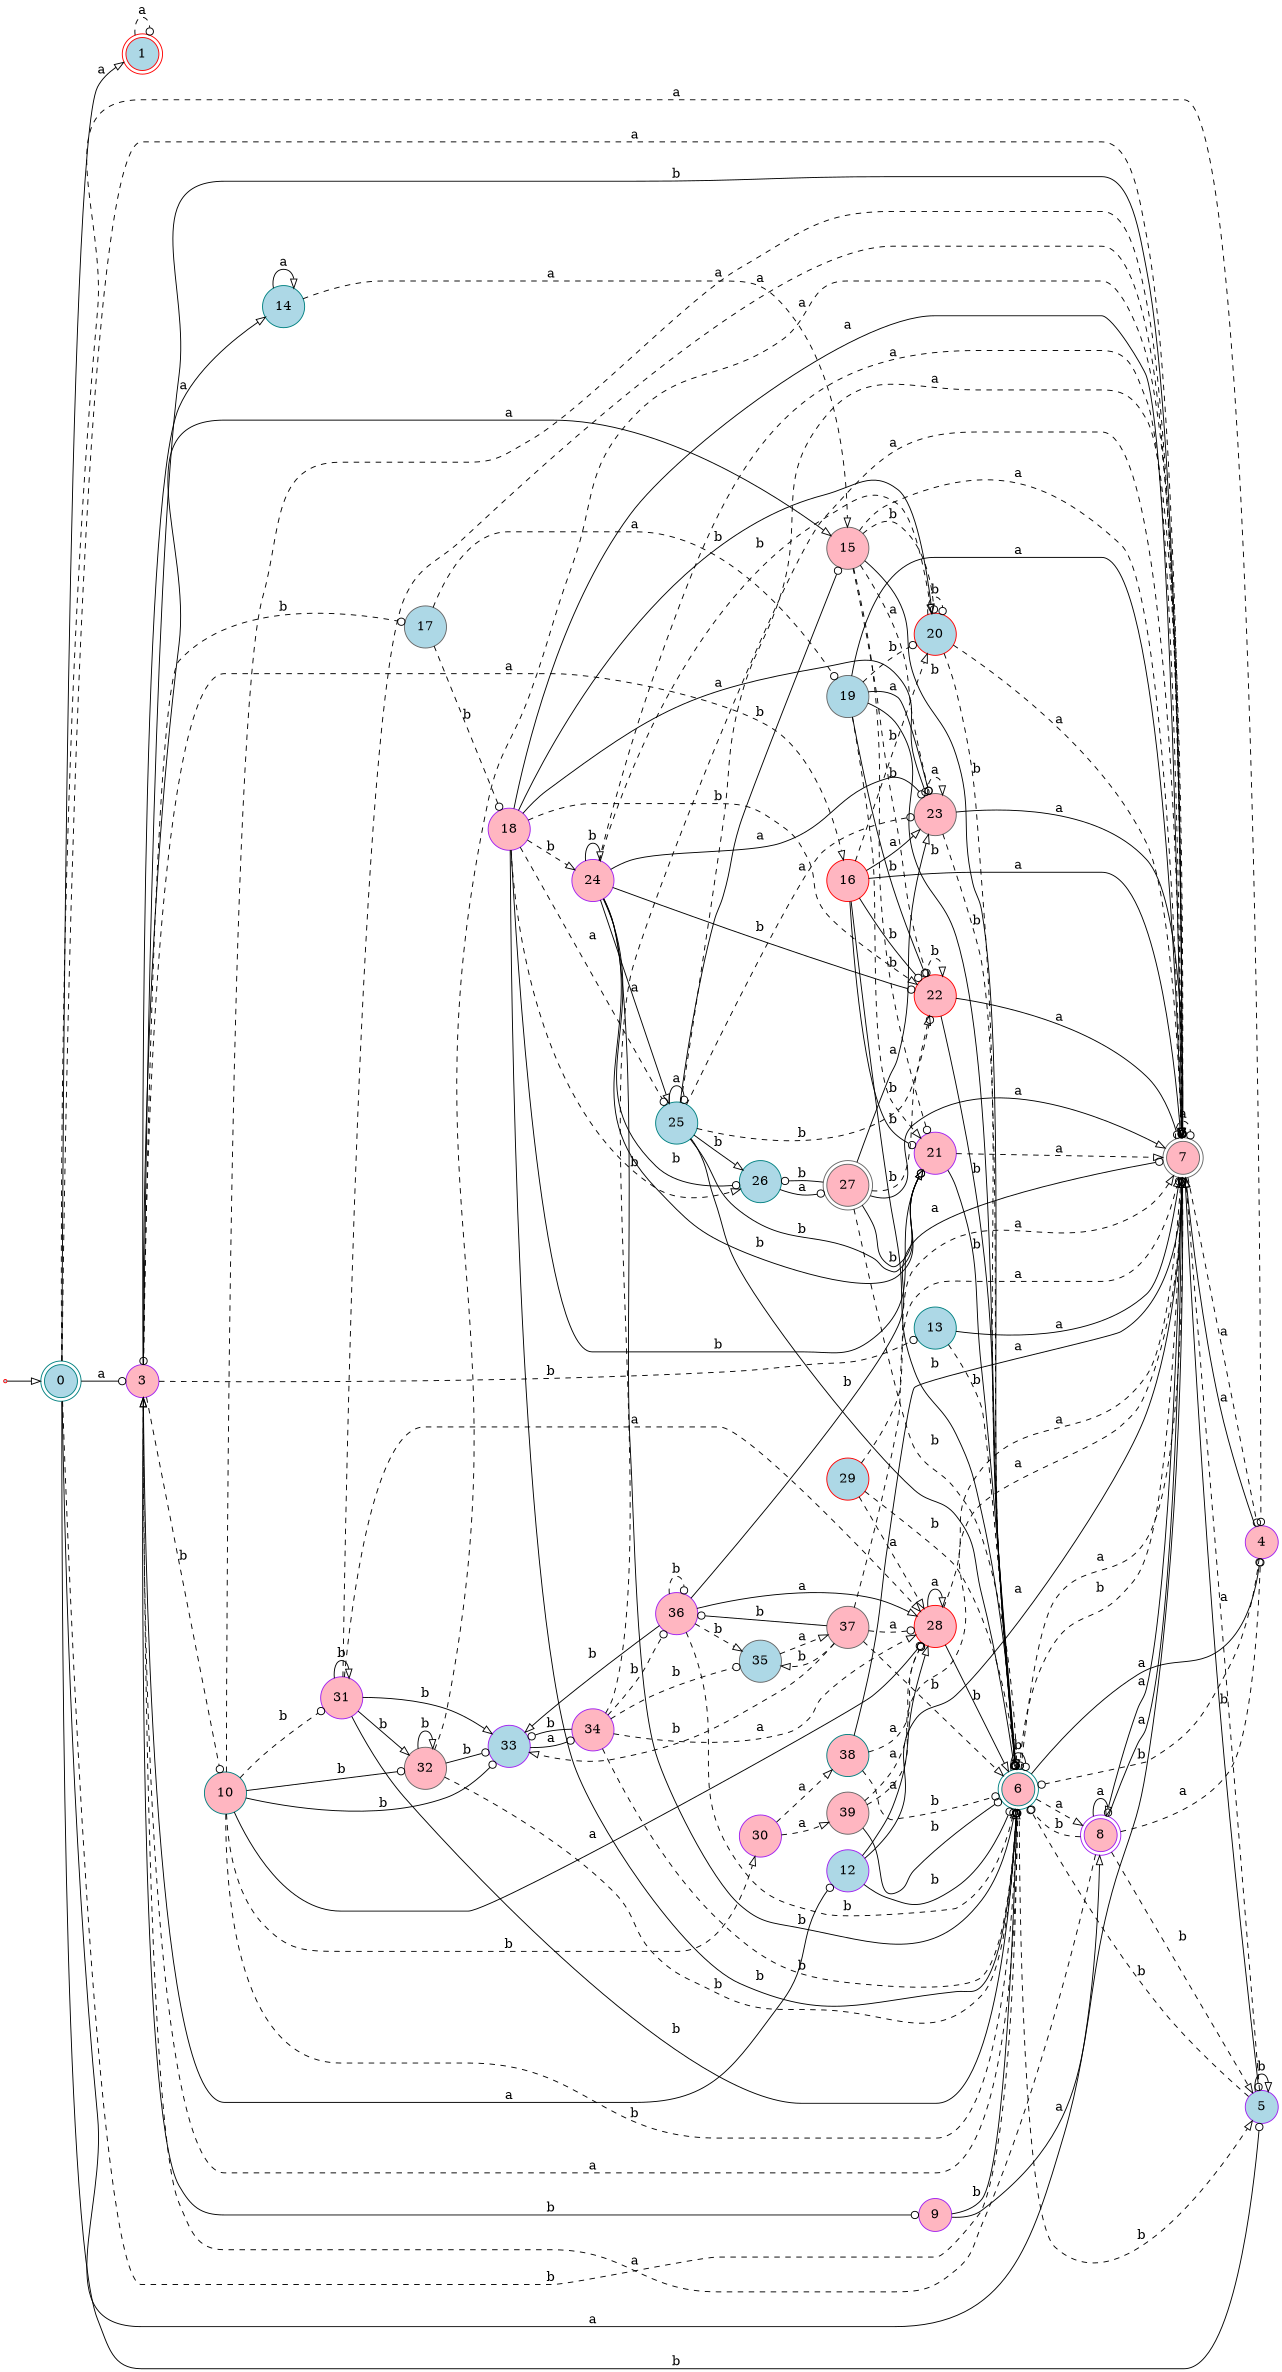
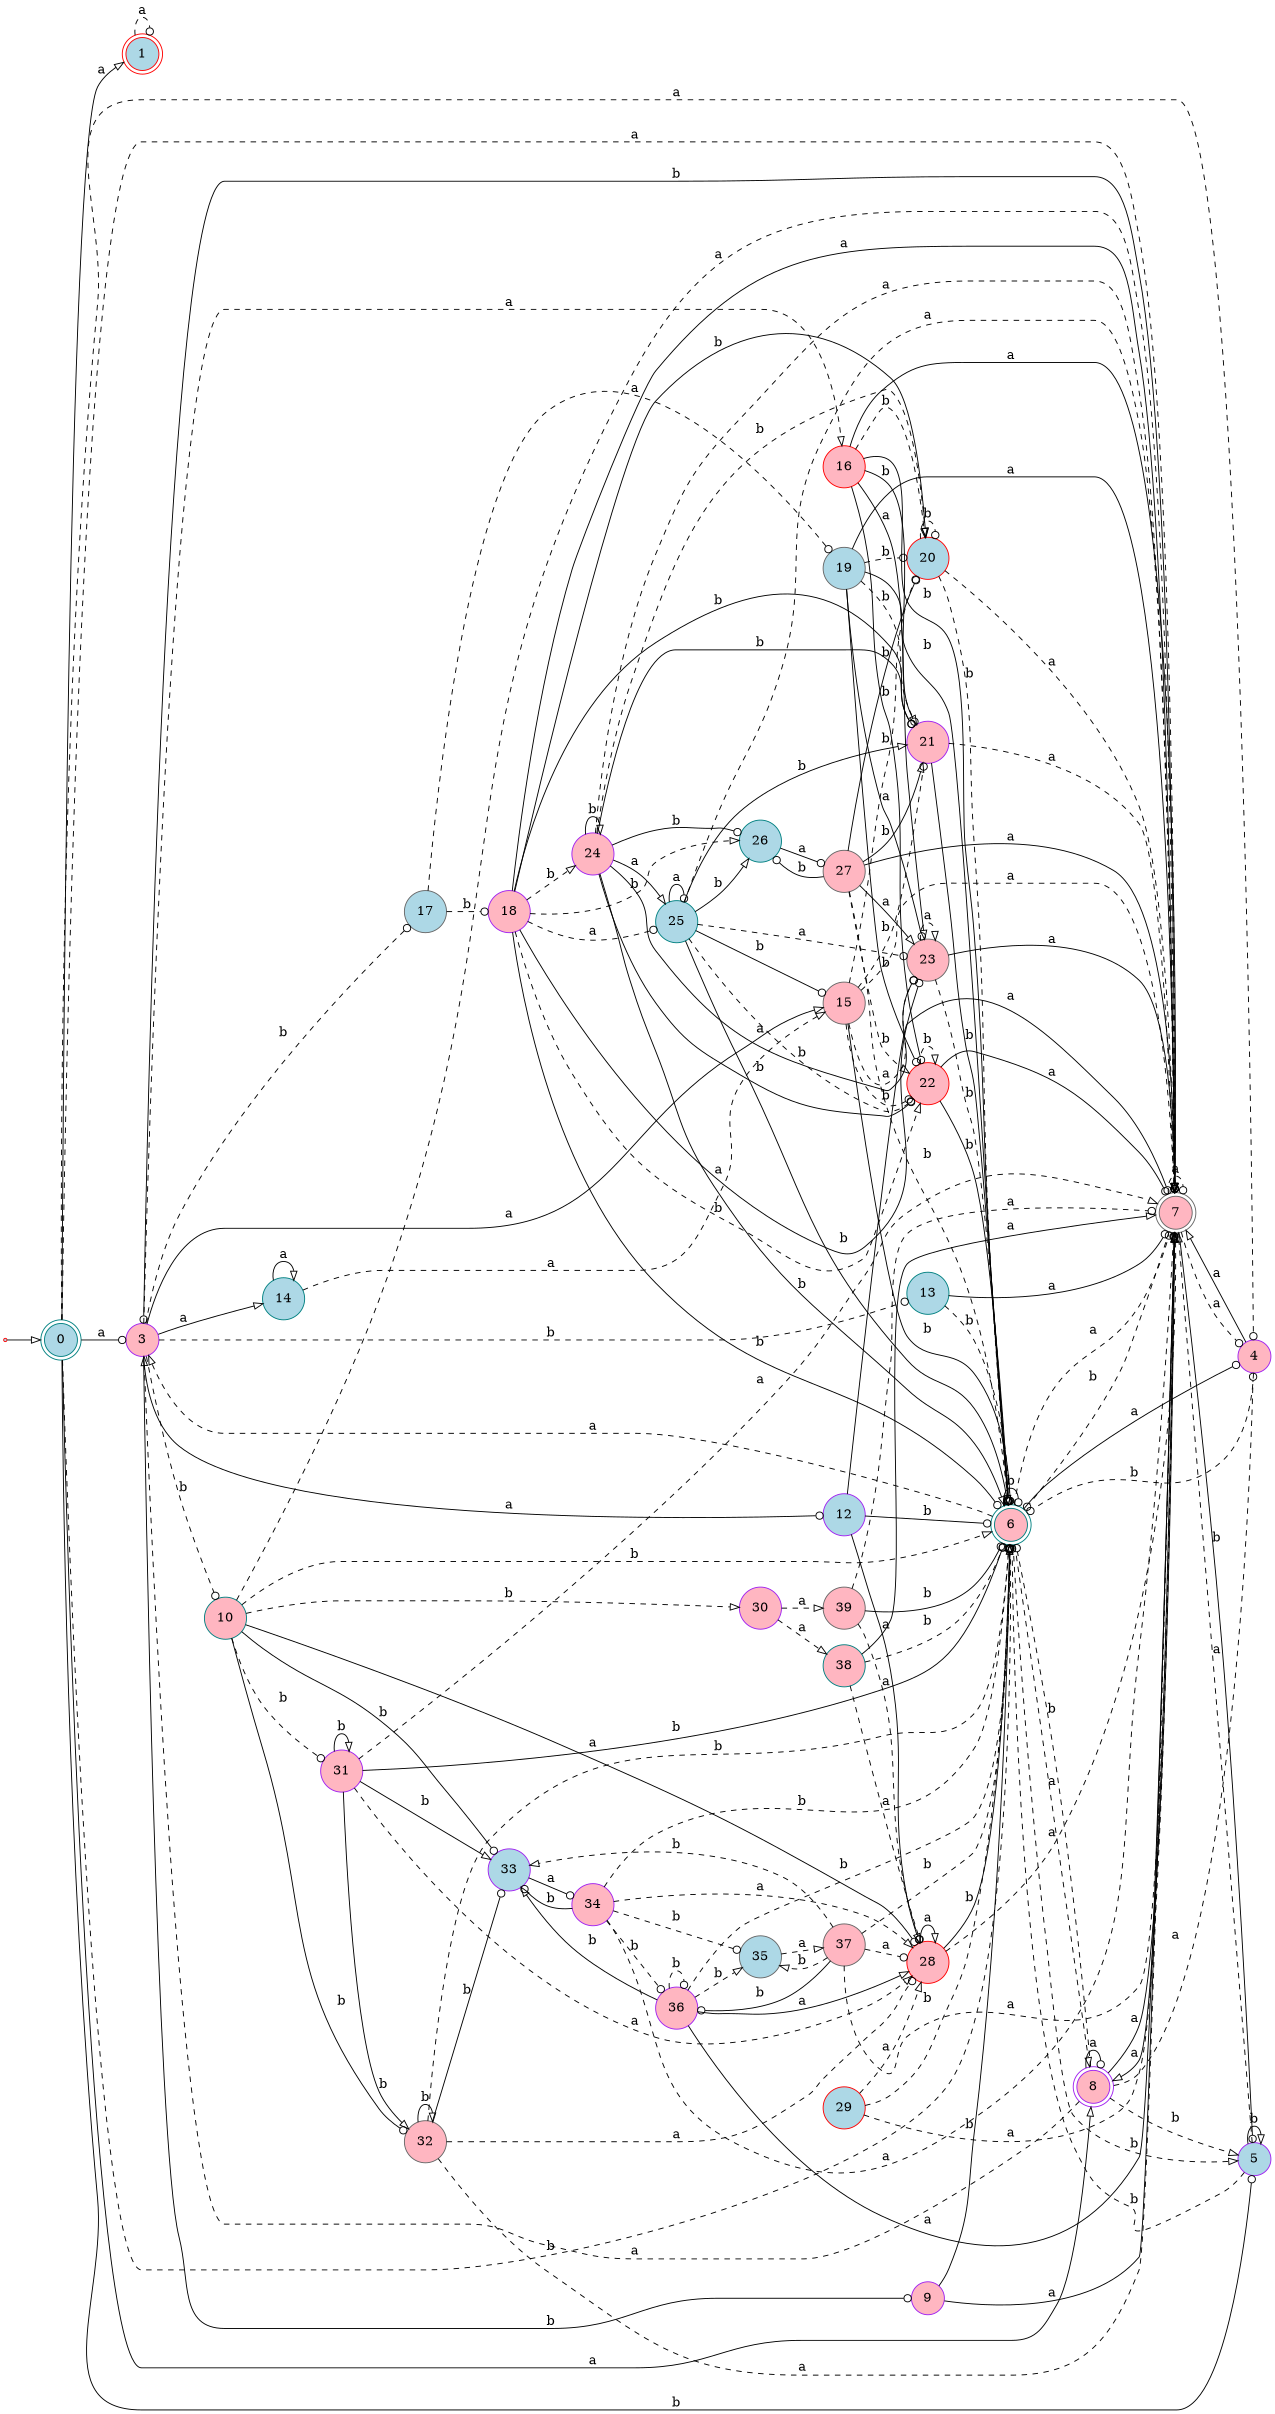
edge "27" -> "20": added, label "b"
node "27": shape doublecircle -> circle
edge "32" -> "28": added, label "a"
